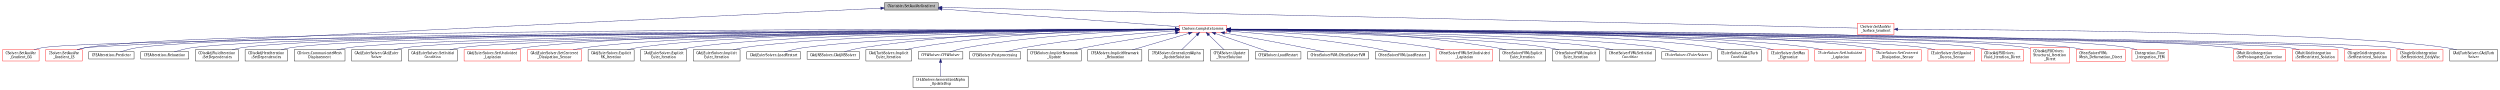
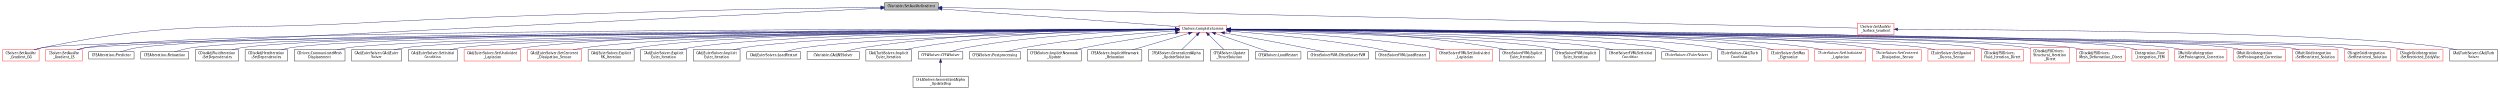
edge "CSolver::SetAuxVar _Gradient_GG" -> "CVariable::SetAuxVarGradient": added
node "CAdjNSSolver::CAdjNSSolver": label "CAdjNSSolver::CAdjNSSolver" -> "CVariable::CAdjNSSolver"
node "CHeatSolverFVM:: Mesh_Deformation_Direct": label "CHeatSolverFVM:: Mesh_Deformation_Direct" -> "CDiscAdjFSIDriver:: Mesh_Deformation_Direct"
node "CMultiGridIntegration ::GetProlongated_Correction": added
